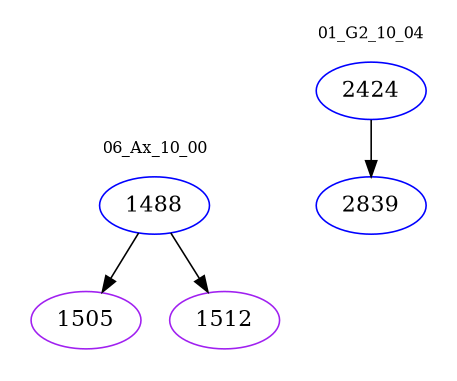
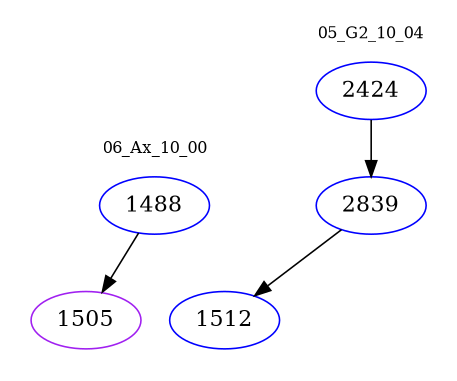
cluster "01_G2_10_04": label "01_G2_10_04" -> "05_G2_10_04"
edge "1488" -> "1512": now "2839" -> "1512"
node "1512": color purple -> blue
